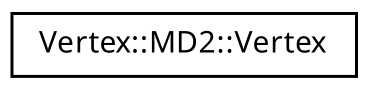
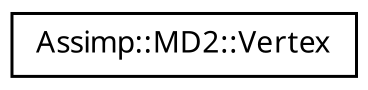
node "Vertex::MD2::Vertex": label "Vertex::MD2::Vertex" -> "Assimp::MD2::Vertex"
